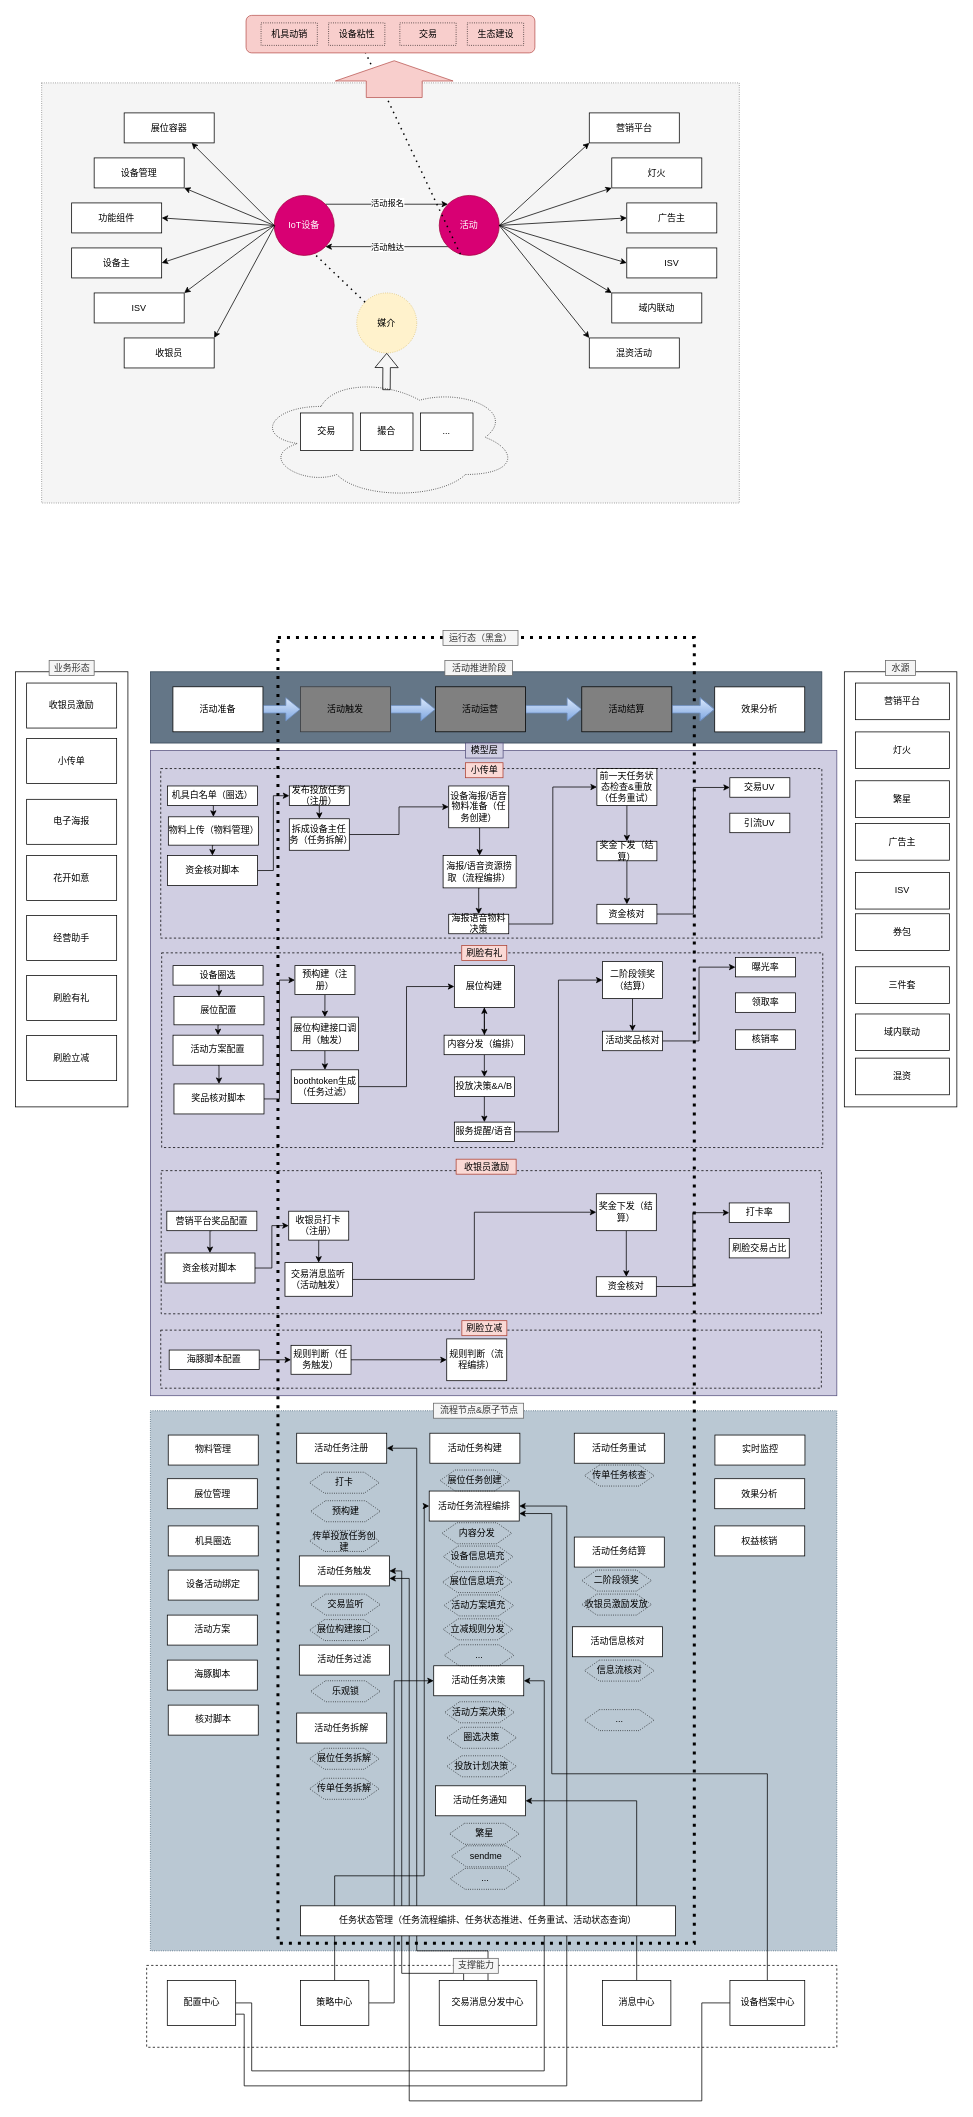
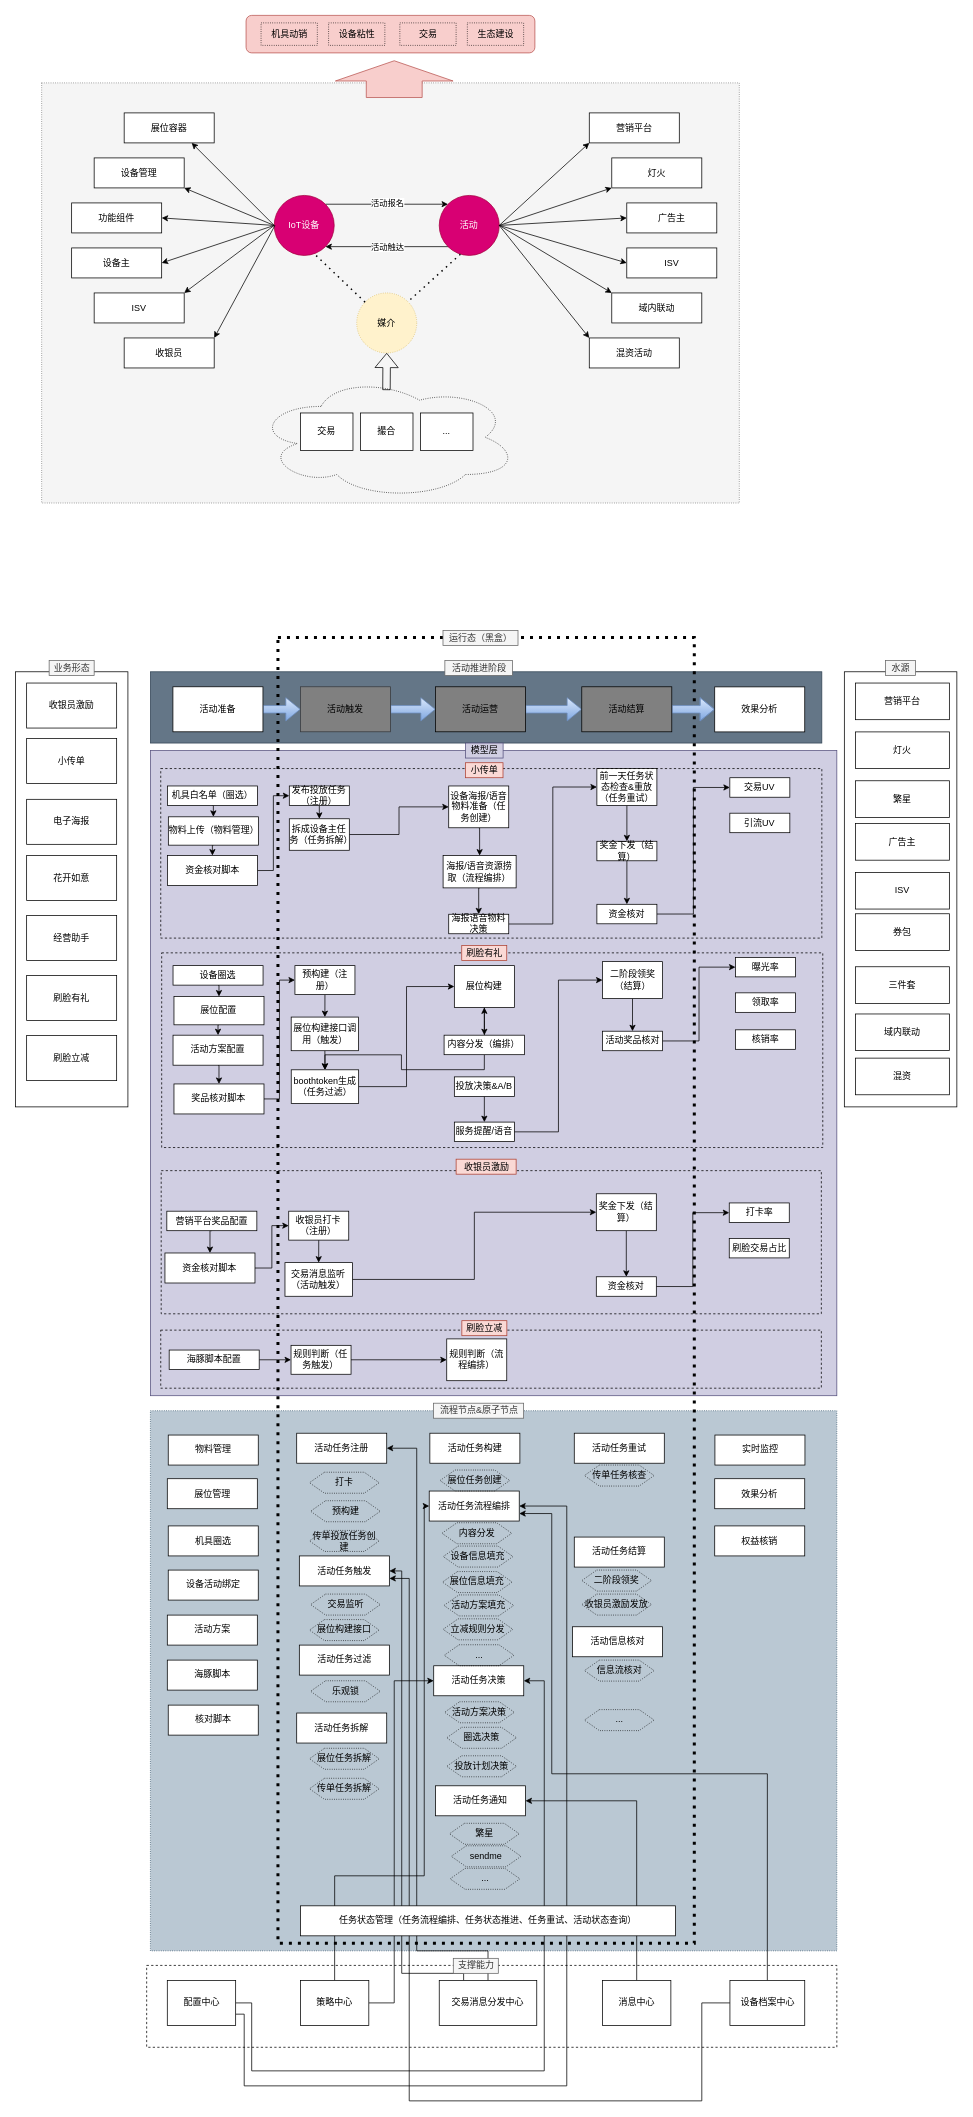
edge "设备粘性" -- "活动": now "媒介" -- "活动"
edge "内容分发（编排）" -> "投放决策&A/B": now "内容分发（编排）" -> "boothtoken生成（任务过滤）"
